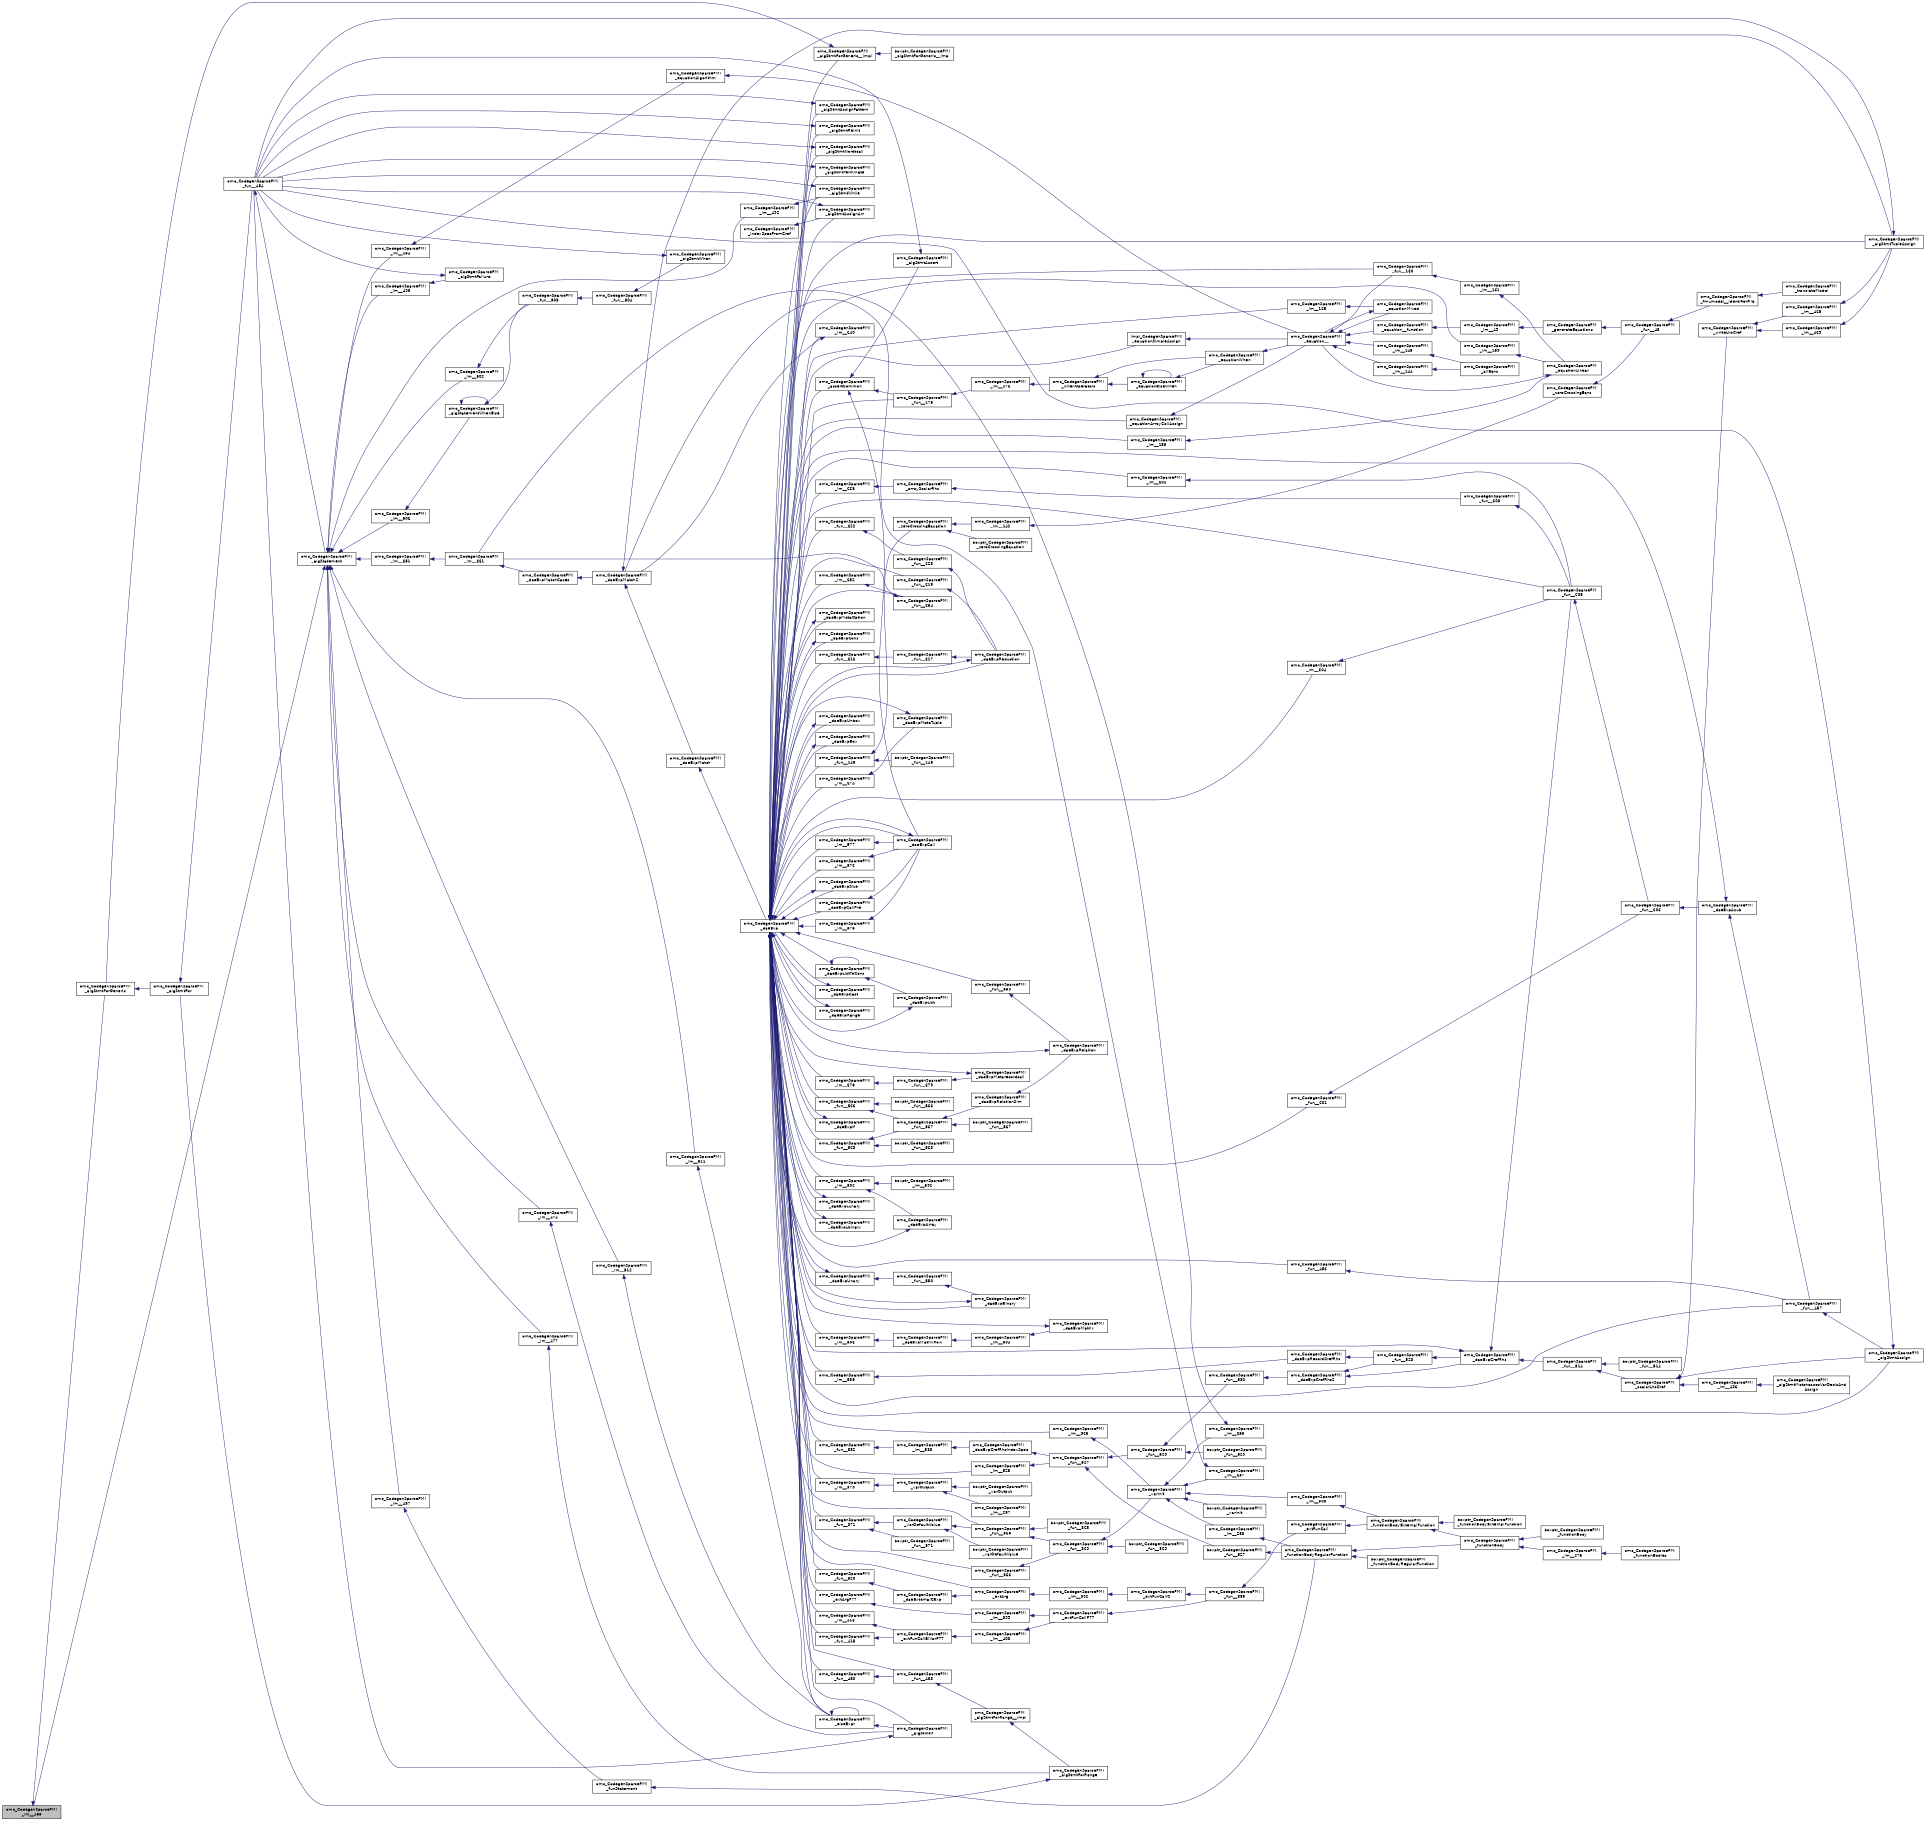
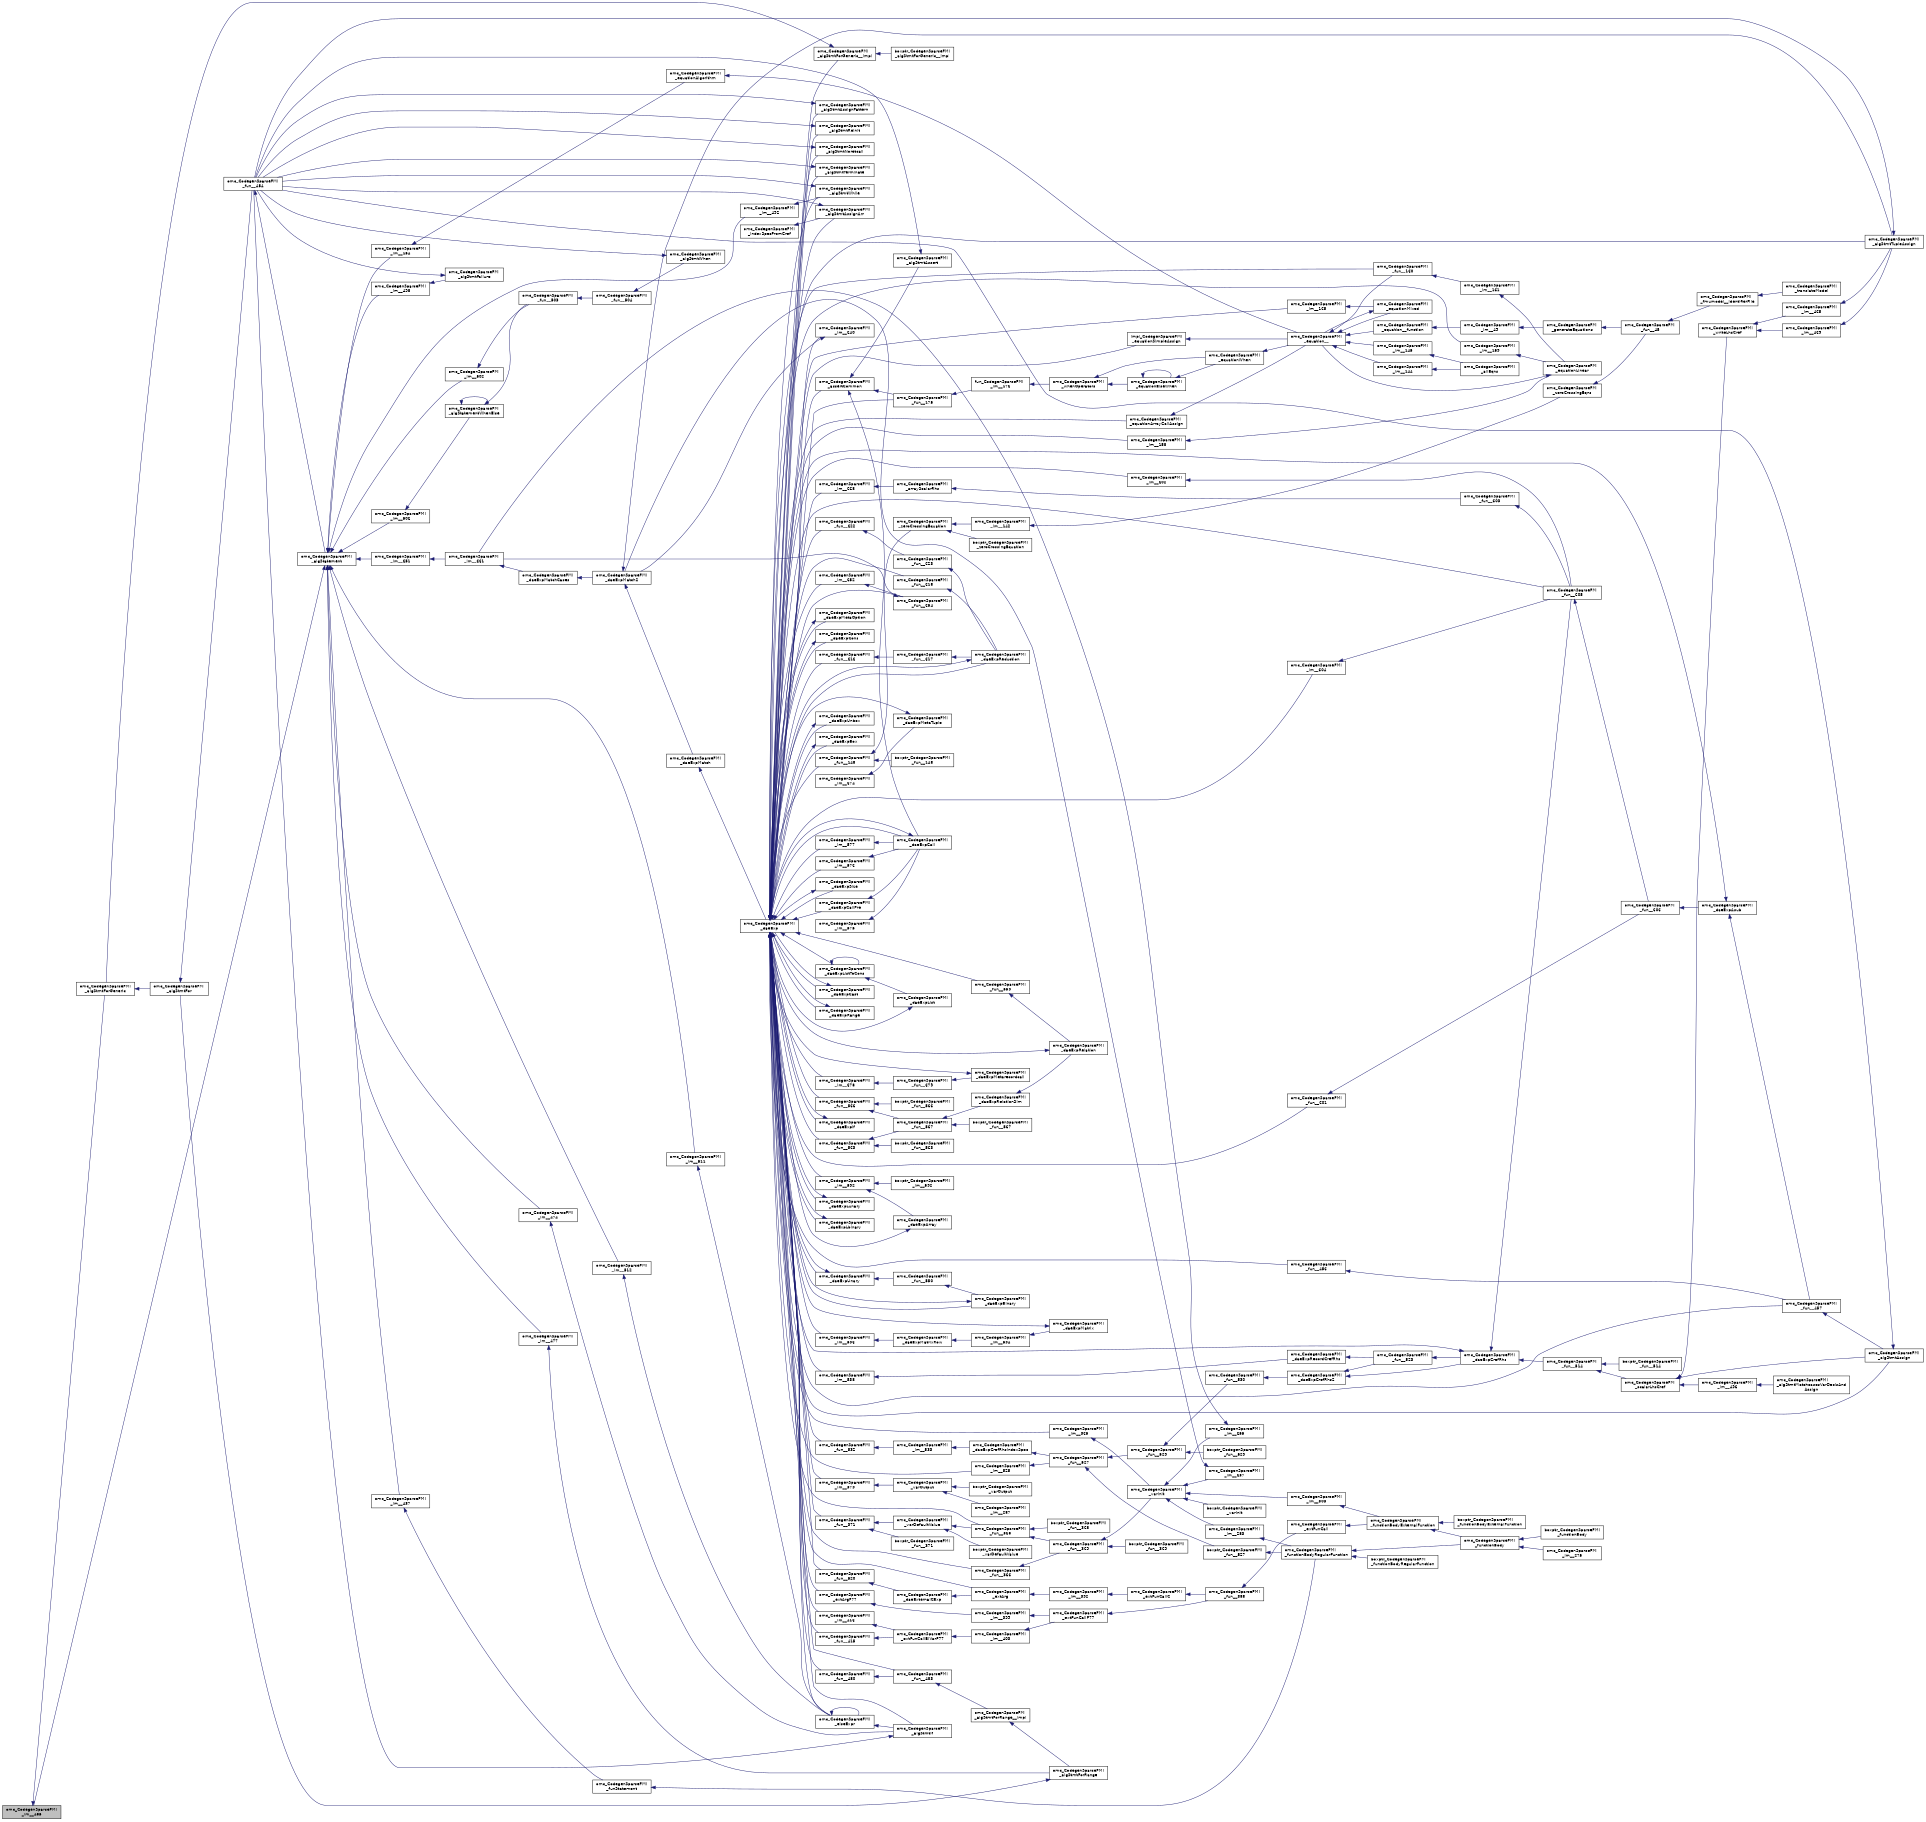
node "omc_CodegenSparseFMI _lm__176": label "omc_CodegenSparseFMI _lm__176" -> "fun_CodegenSparseFMI _lm__176"
edge "omc_CodegenSparseFMI _lm__674" -> "omc_CodegenSparseFMI _daeExp": removed
edge "omc_CodegenSparseFMI _lm__575" -> "omc_CodegenSparseFMI _daeExp": removed
node "omc_CodegenSparseFMI _functionBodies": removed
